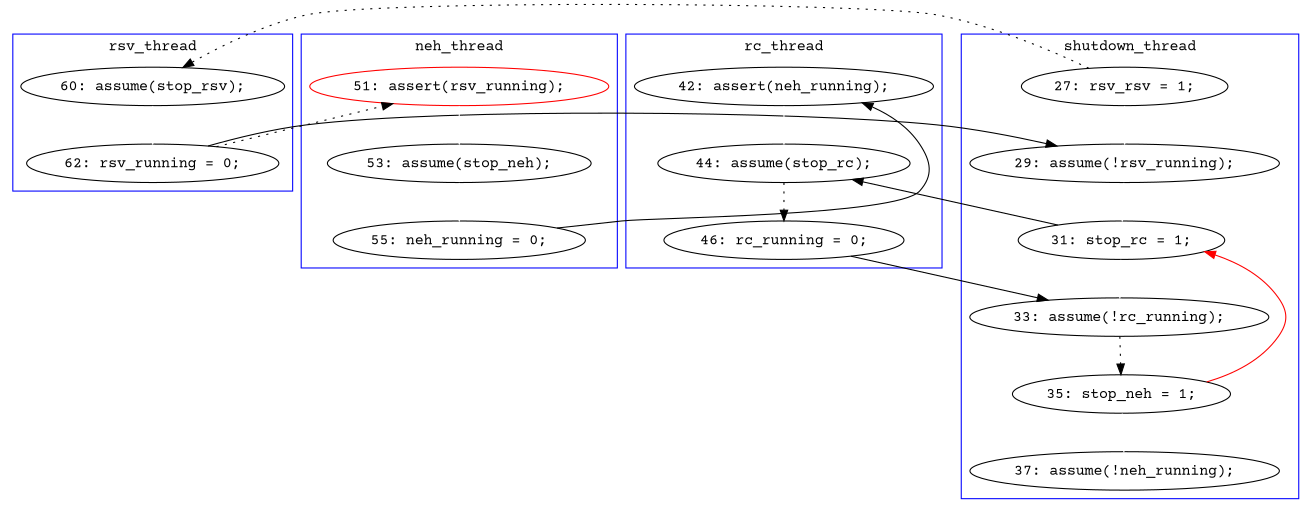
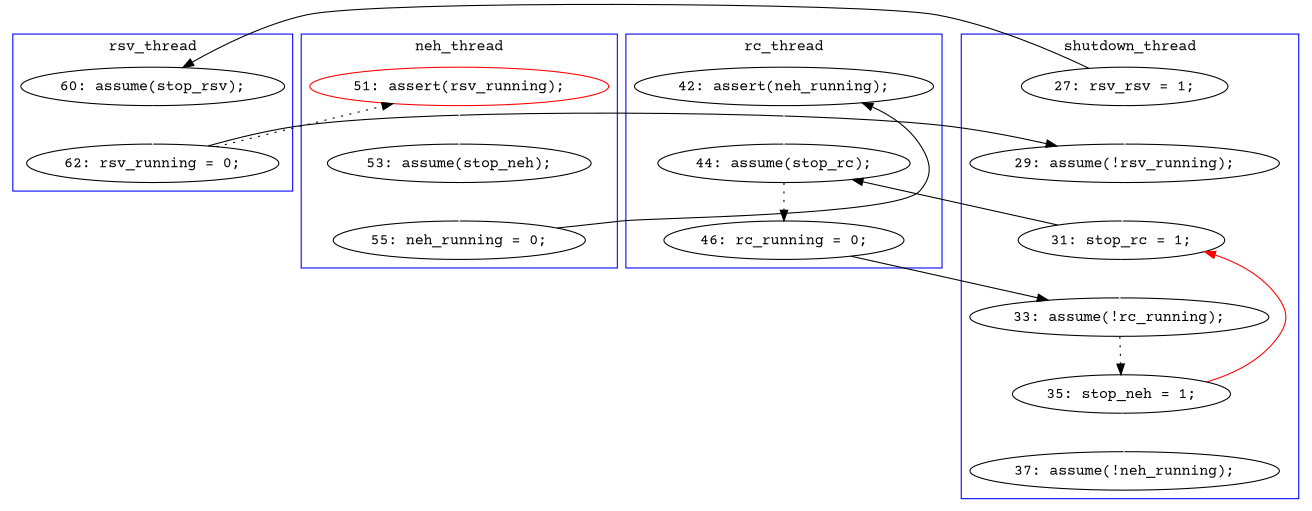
edge "27: rsv_rsv = 1;" -> "60: assume(stop_rsv);": style dotted -> solid
